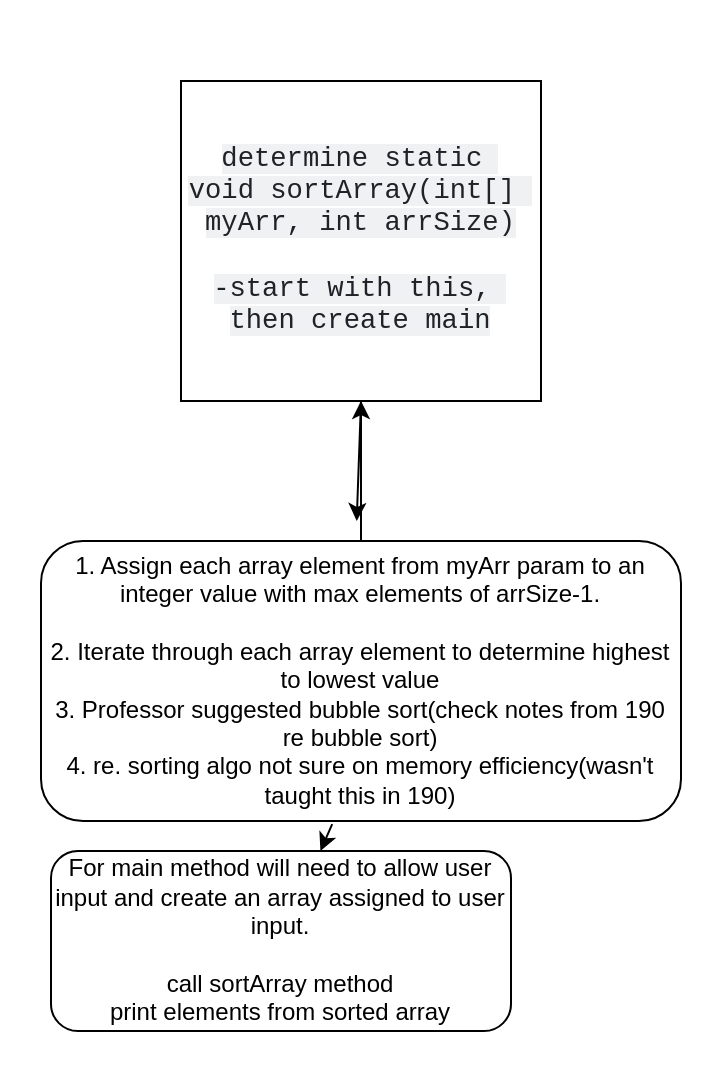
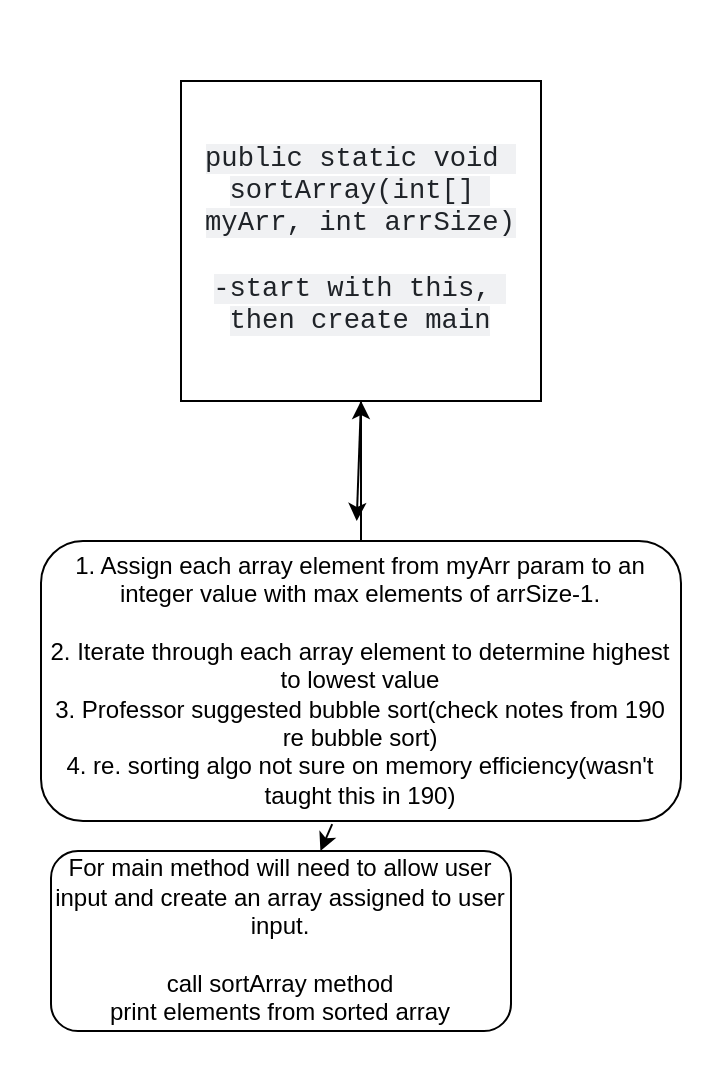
node "determine static void sortArray(int[] myArr, int arrSize) -start with this, then create main": label "determine static void sortArray(int[] myArr, int arrSize) -start with this, then create main" -> "public static void sortArray(int[] myArr, int arrSize) -start with this, then create main"
